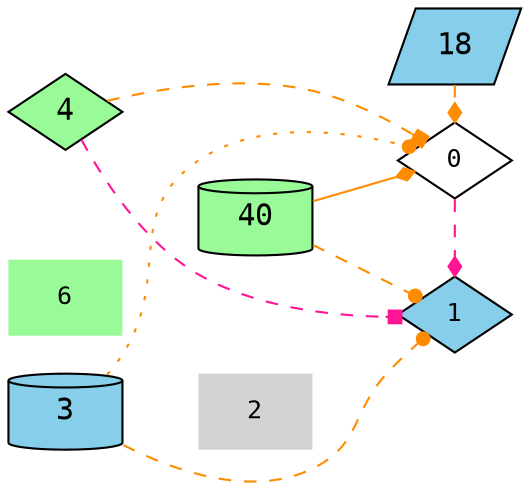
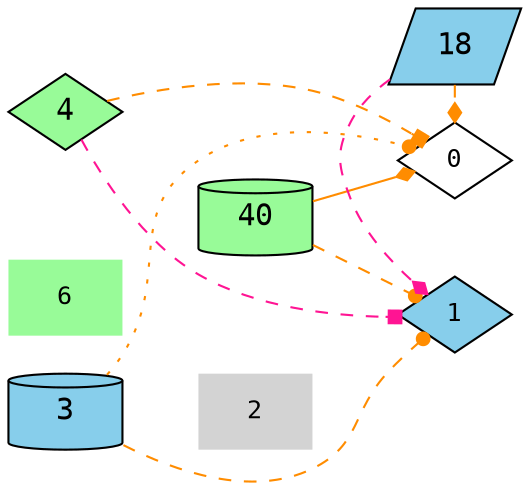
edge "0" -> "1": now "18" -> "1"
